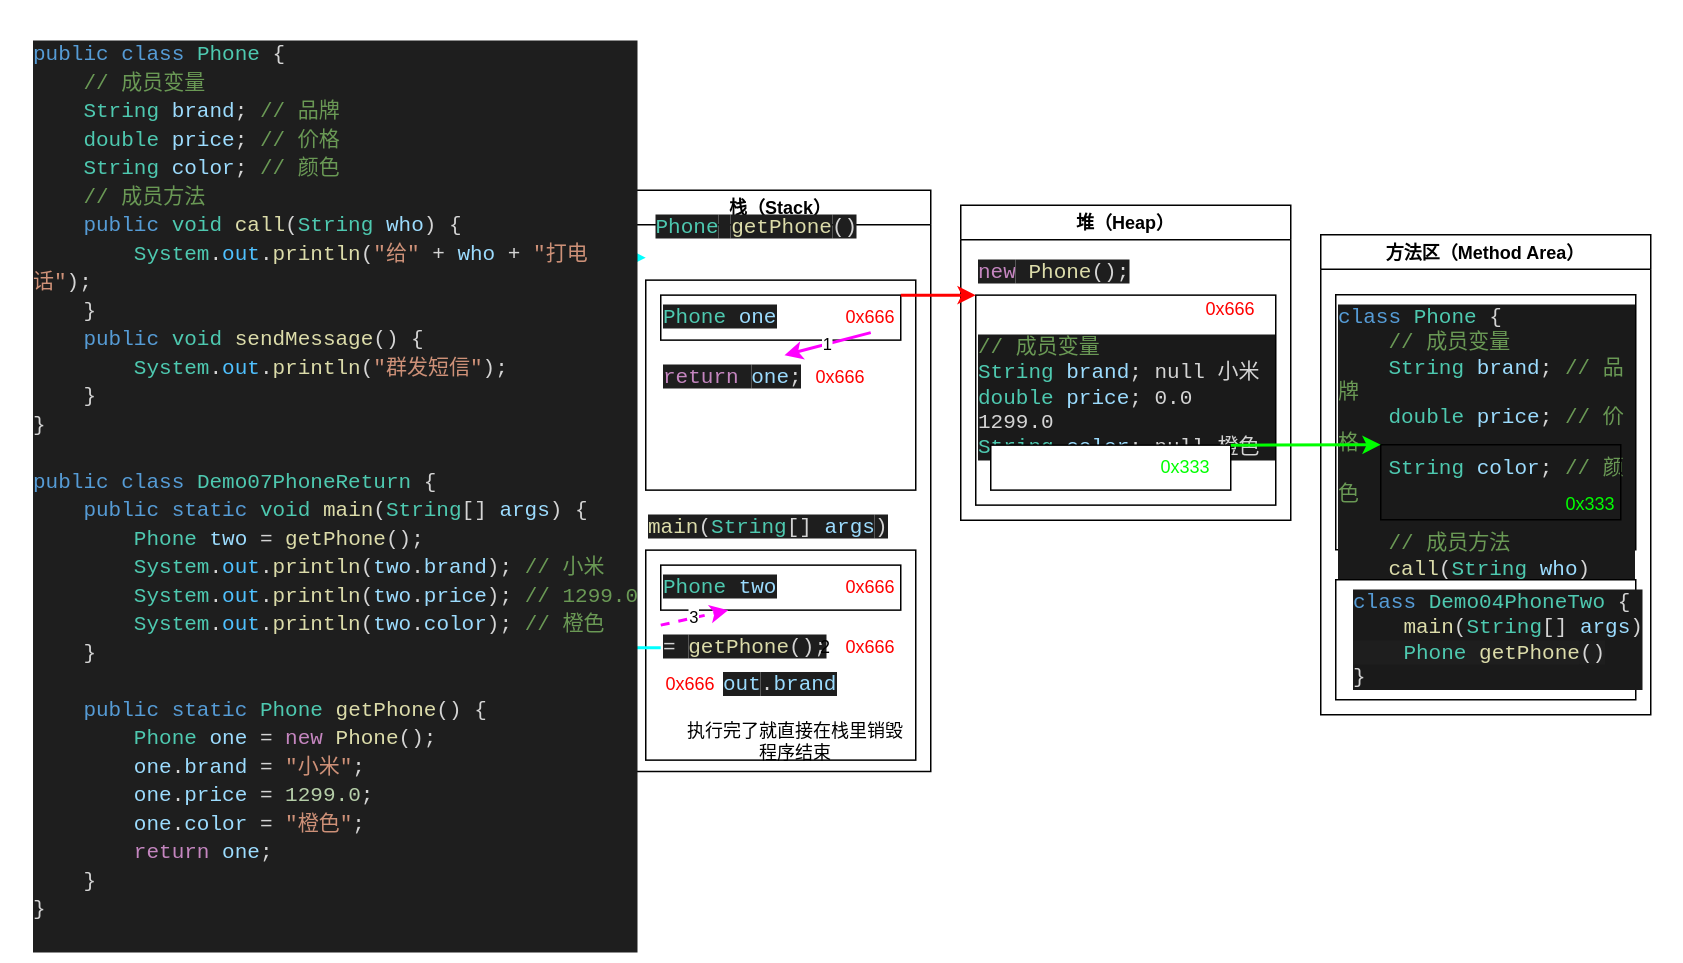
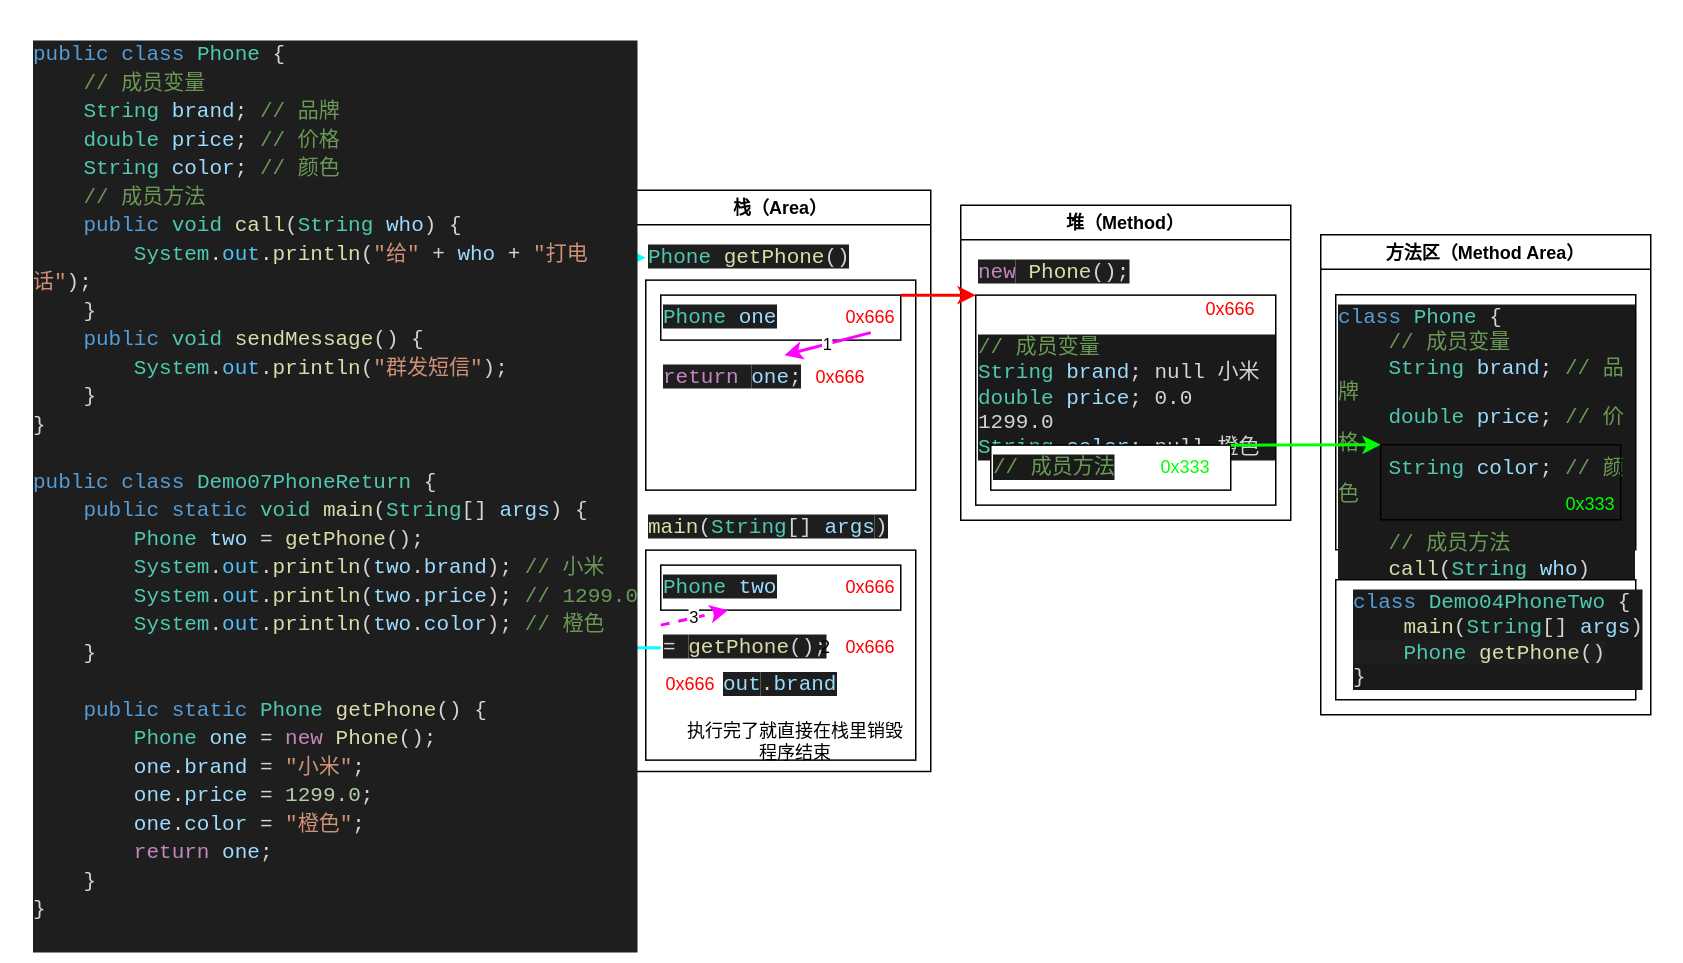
node "栈（Stack）": label "栈（Stack）" -> "栈（Area）"
node "堆（Heap）": label "堆（Heap）" -> "堆（Method）"
node "Phone getPhone()": moved (766, 228) -> (758, 258)
node "// 成员方法": added
